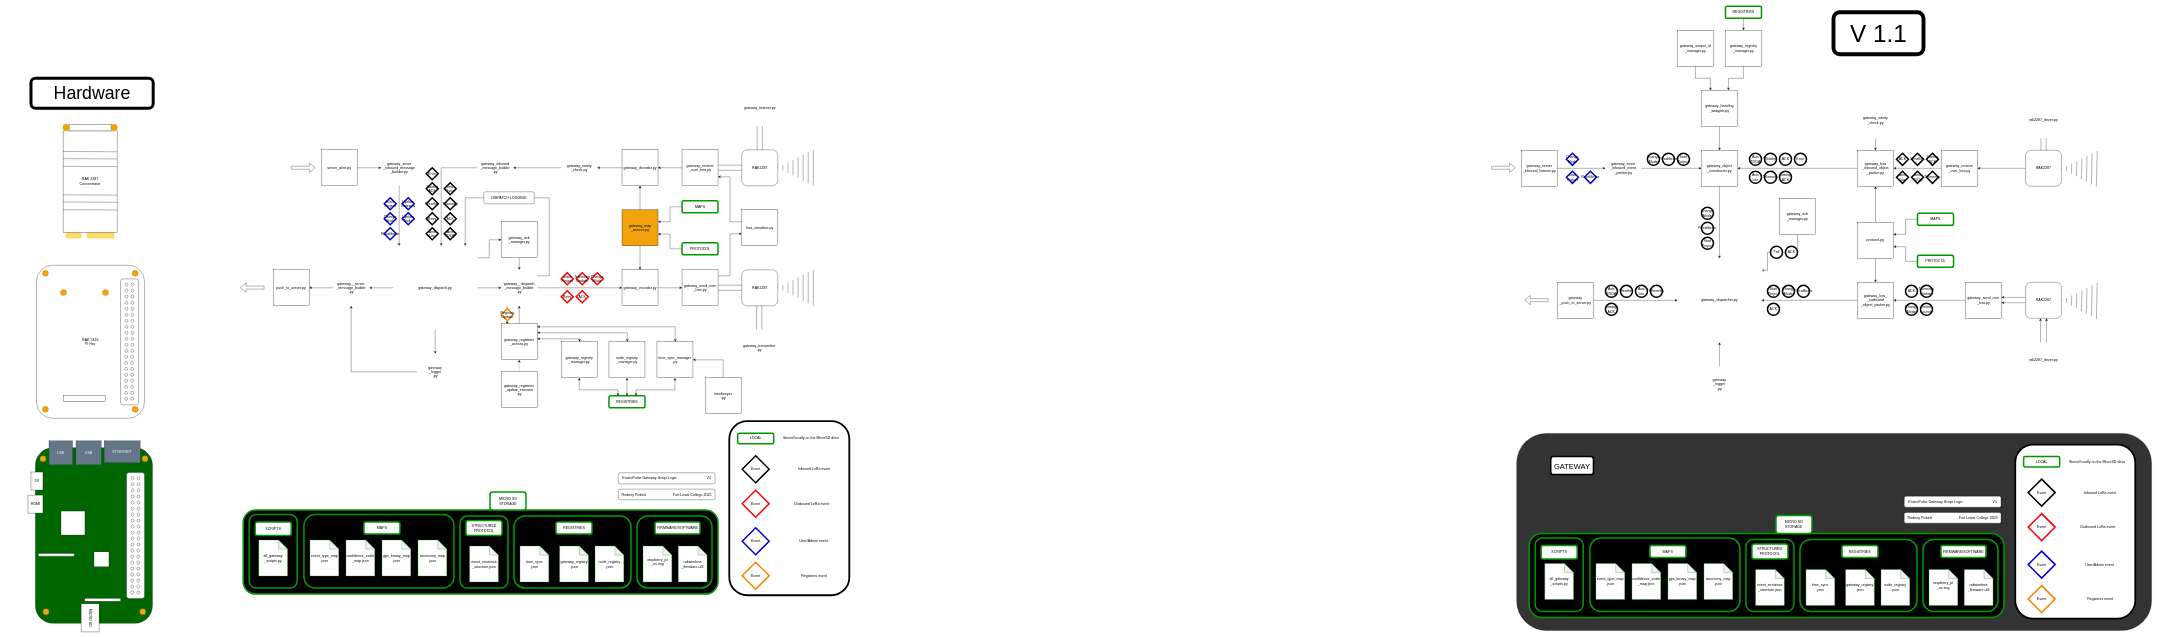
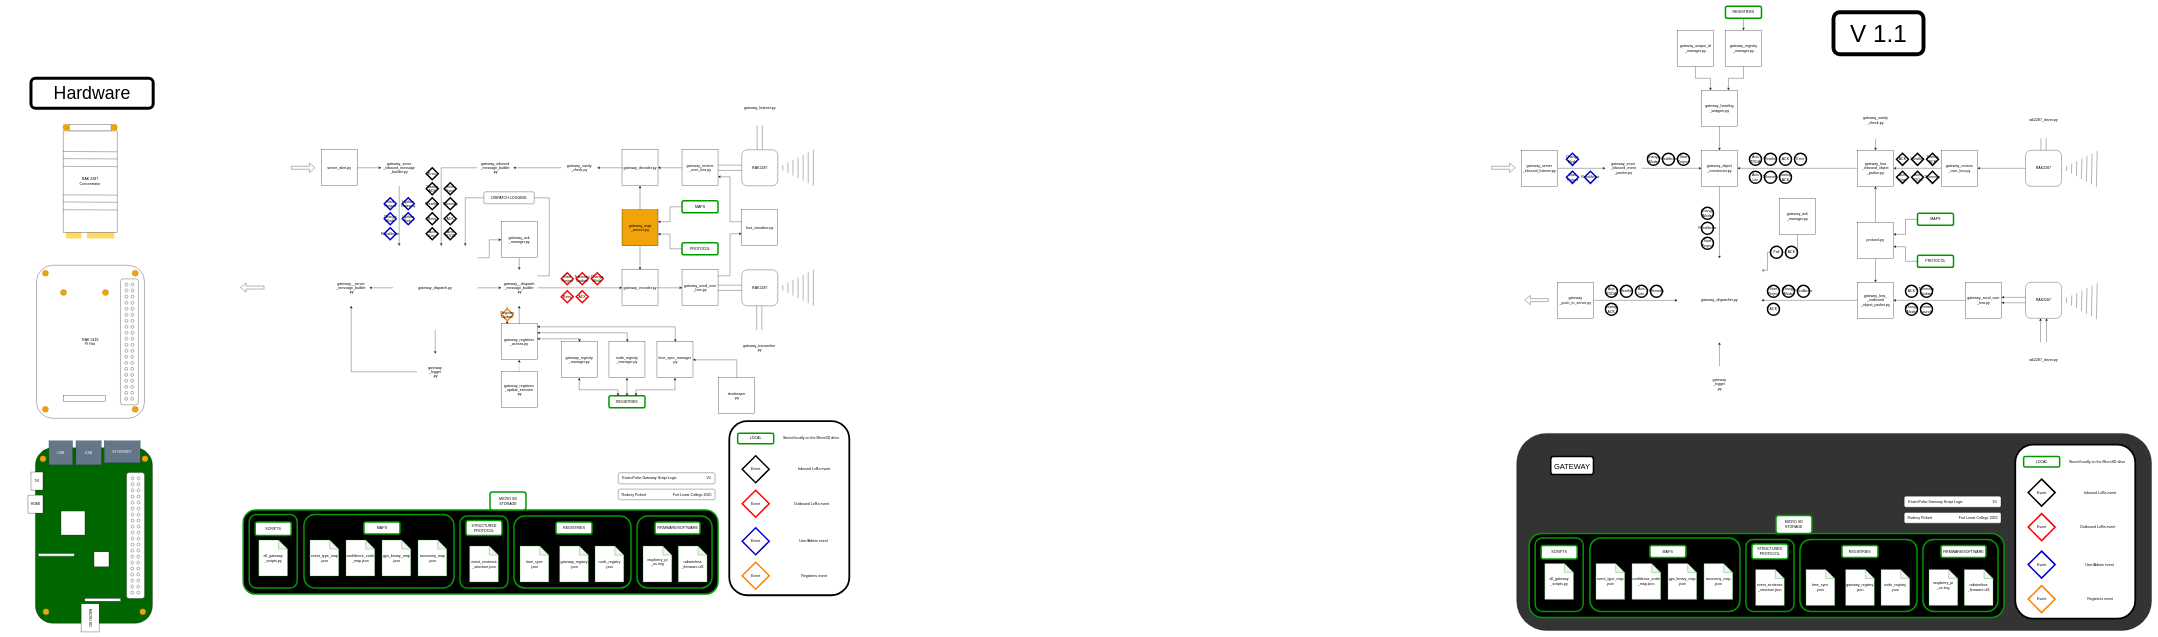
node "push_to_server.py": removed
edge "gateway__server _message_builder .py" -> "push_to_server.py": removed
node "timekeeper .py": moved (723, 396) -> (737, 396)
